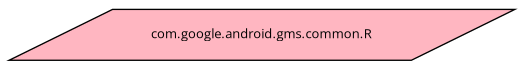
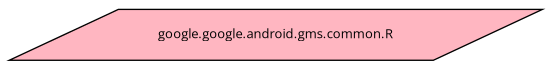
node "com.google.android.gms.common.R": label "com.google.android.gms.common.R" -> "google.google.android.gms.common.R"
